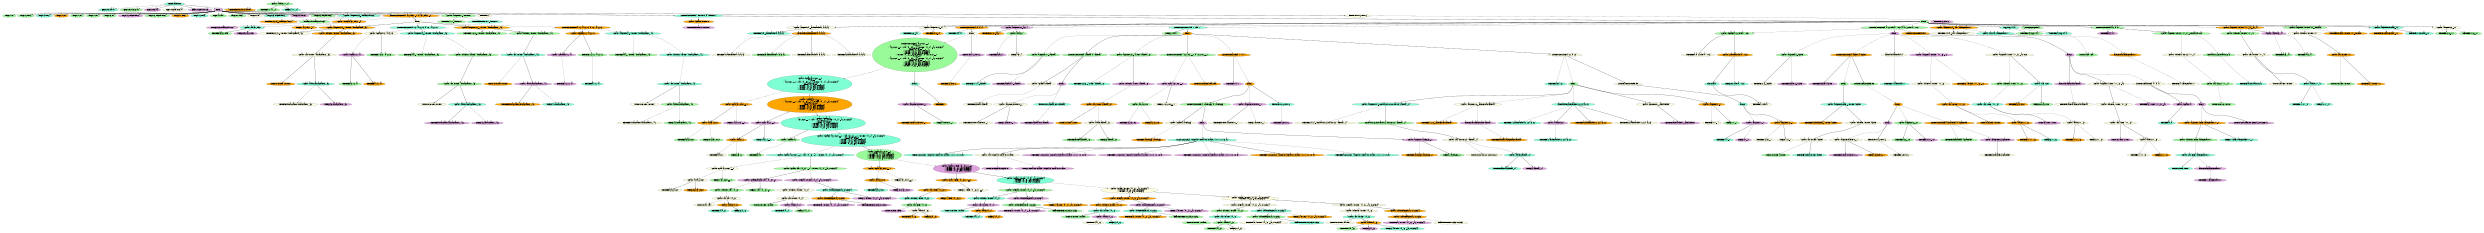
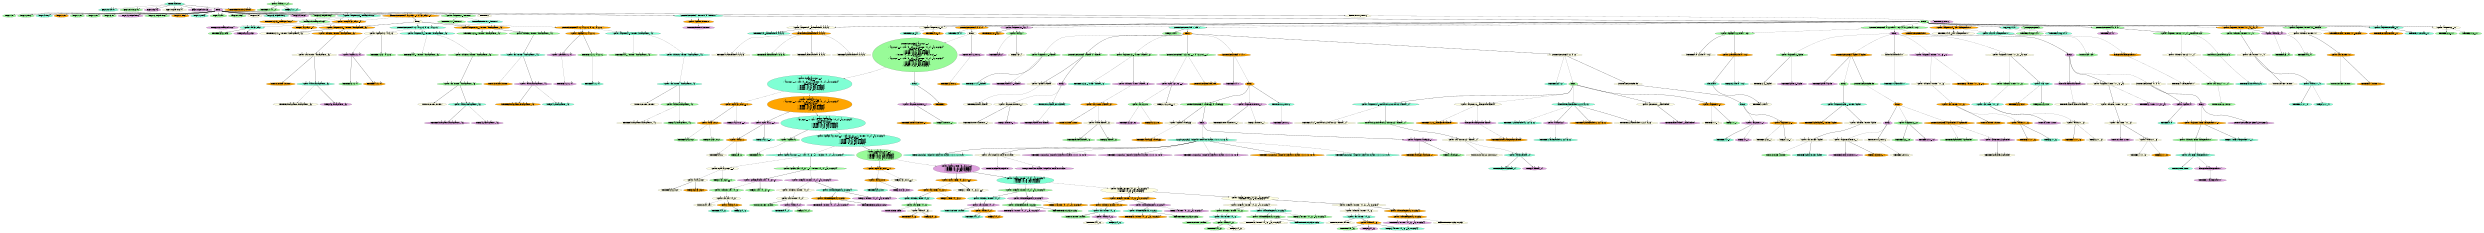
node "(LITERAL,2,*(_DWORD *)(v9 + 32) != a2->m128i_i32[2])": fillcolor orange -> palegreen
